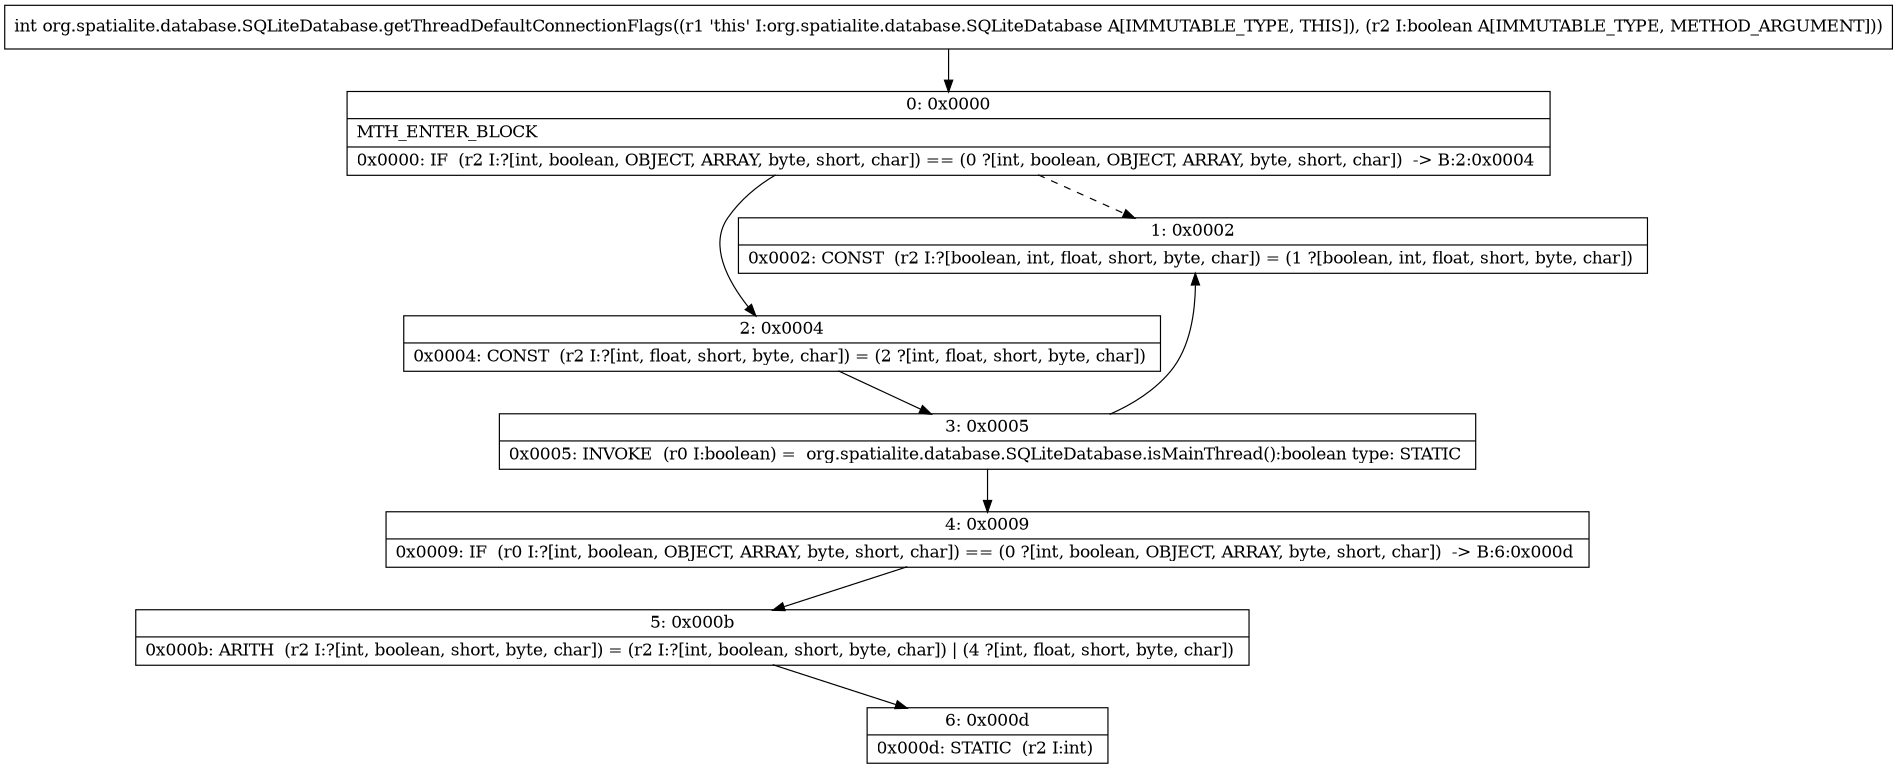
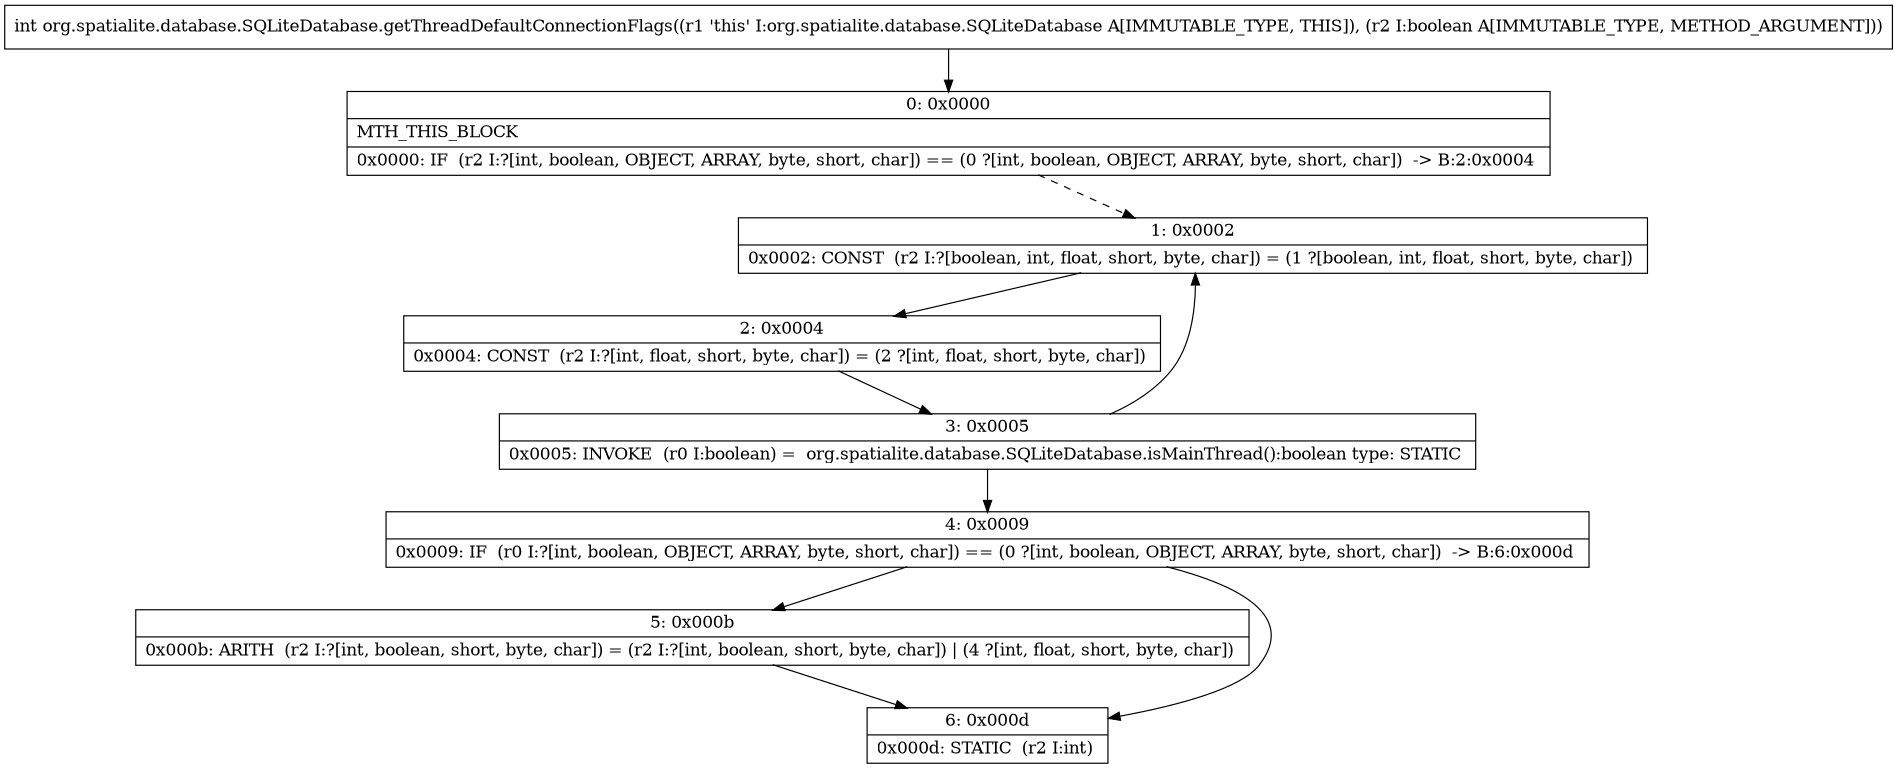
node "0: 0x0000": text "MTH_ENTER_BLOCK" -> "MTH_THIS_BLOCK"
edge "0: 0x0000" -> "2: 0x0004": now "1: 0x0002" -> "2: 0x0004"
edge "4: 0x0009" -> "6: 0x000d": added
